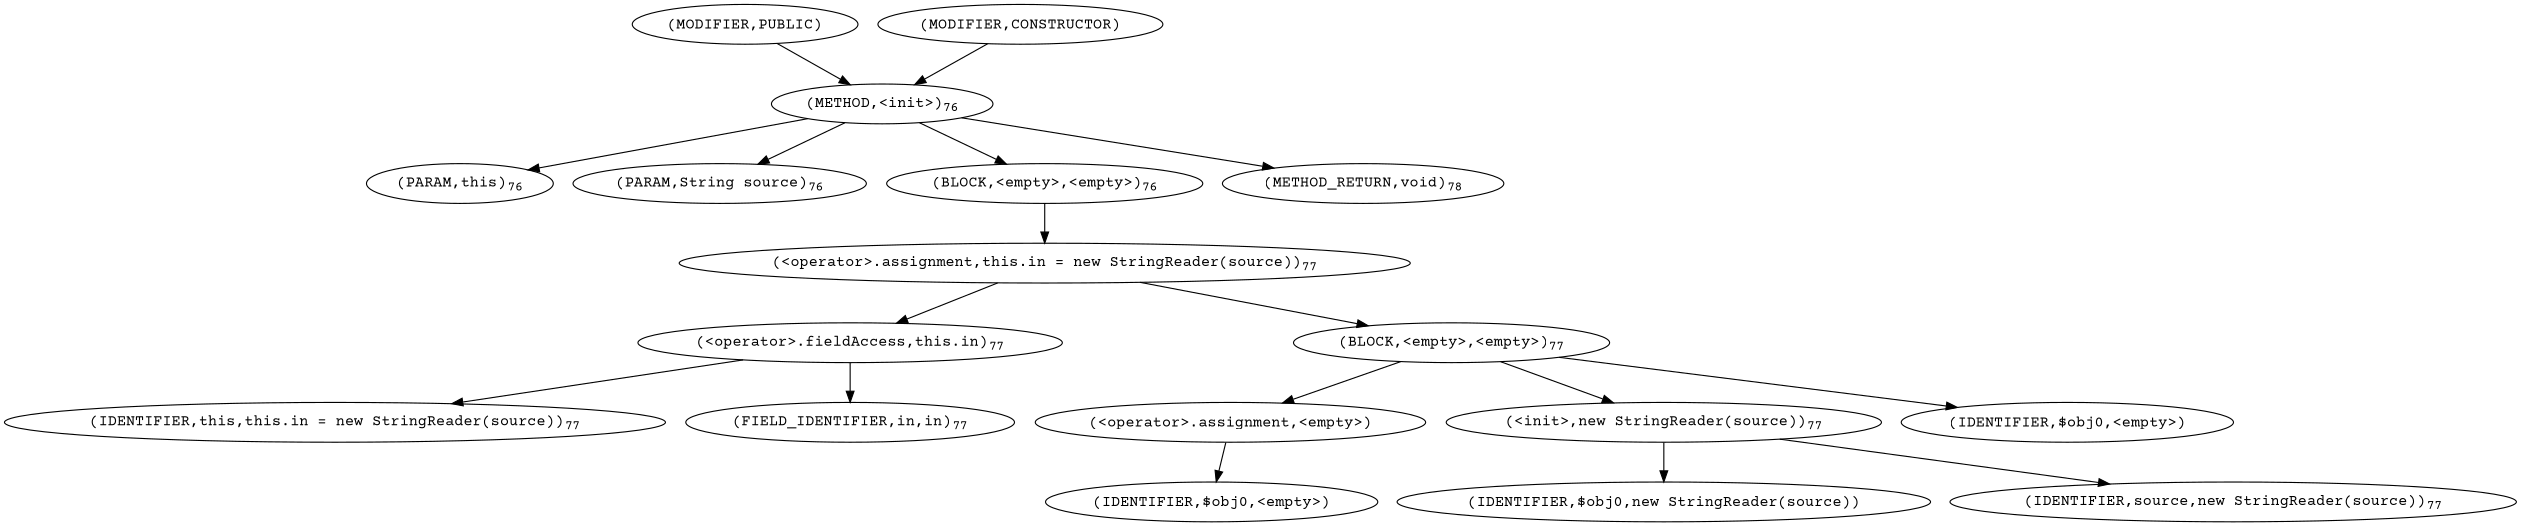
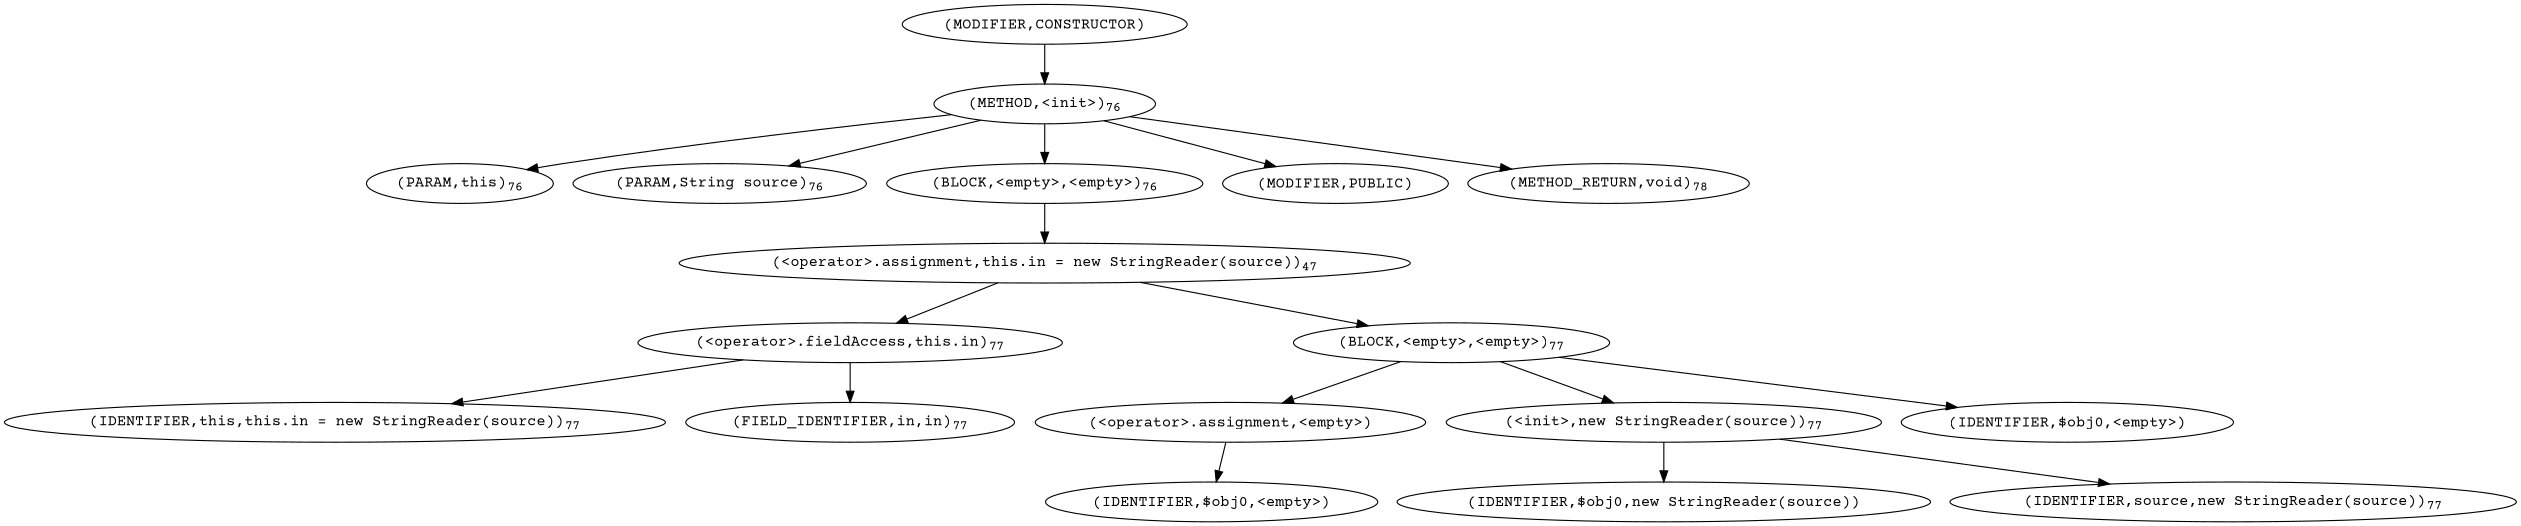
edge "(MODIFIER,PUBLIC)" -> "(METHOD,<init>)": reversed
node "(<operator>.assignment,this.in = new StringReader(source))": text "77" -> "47"
